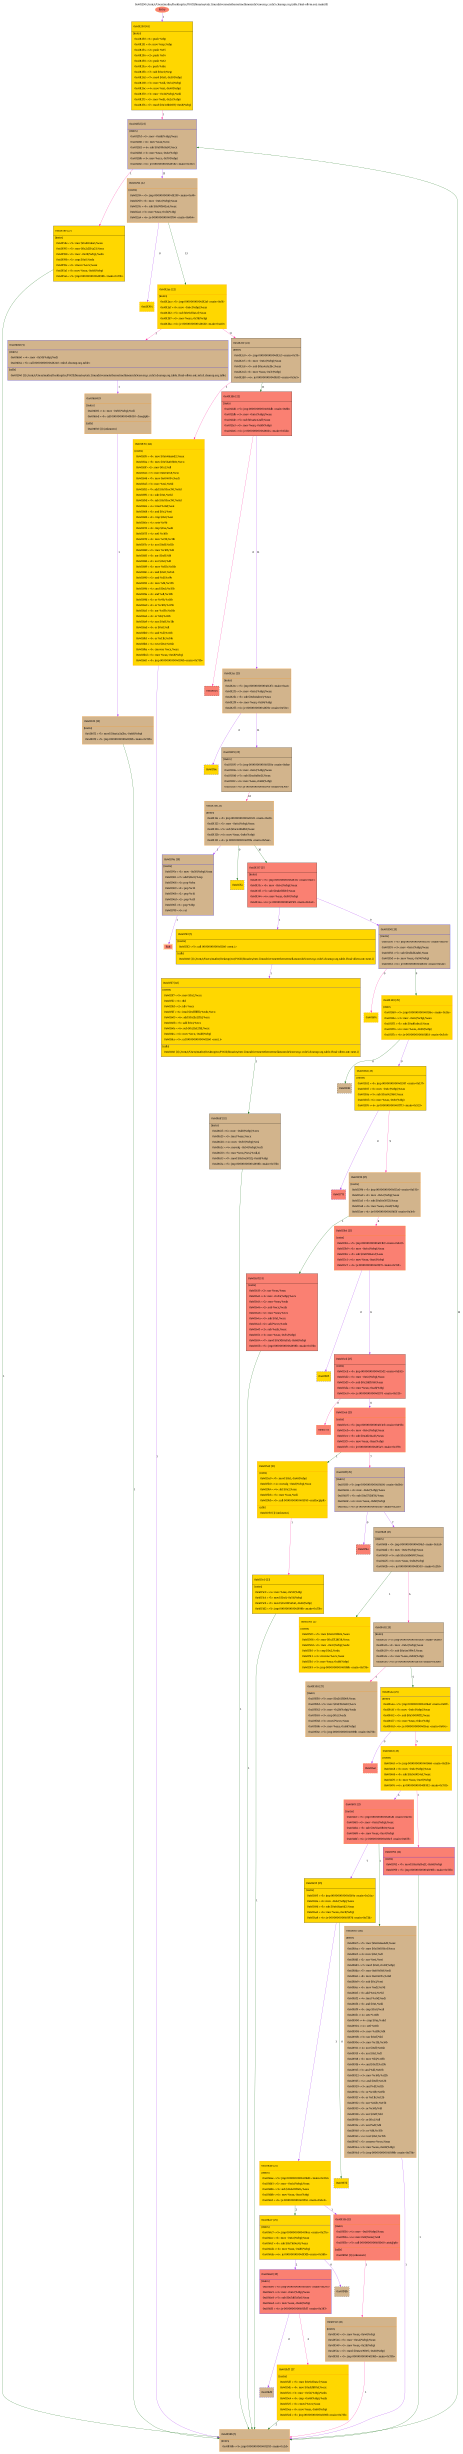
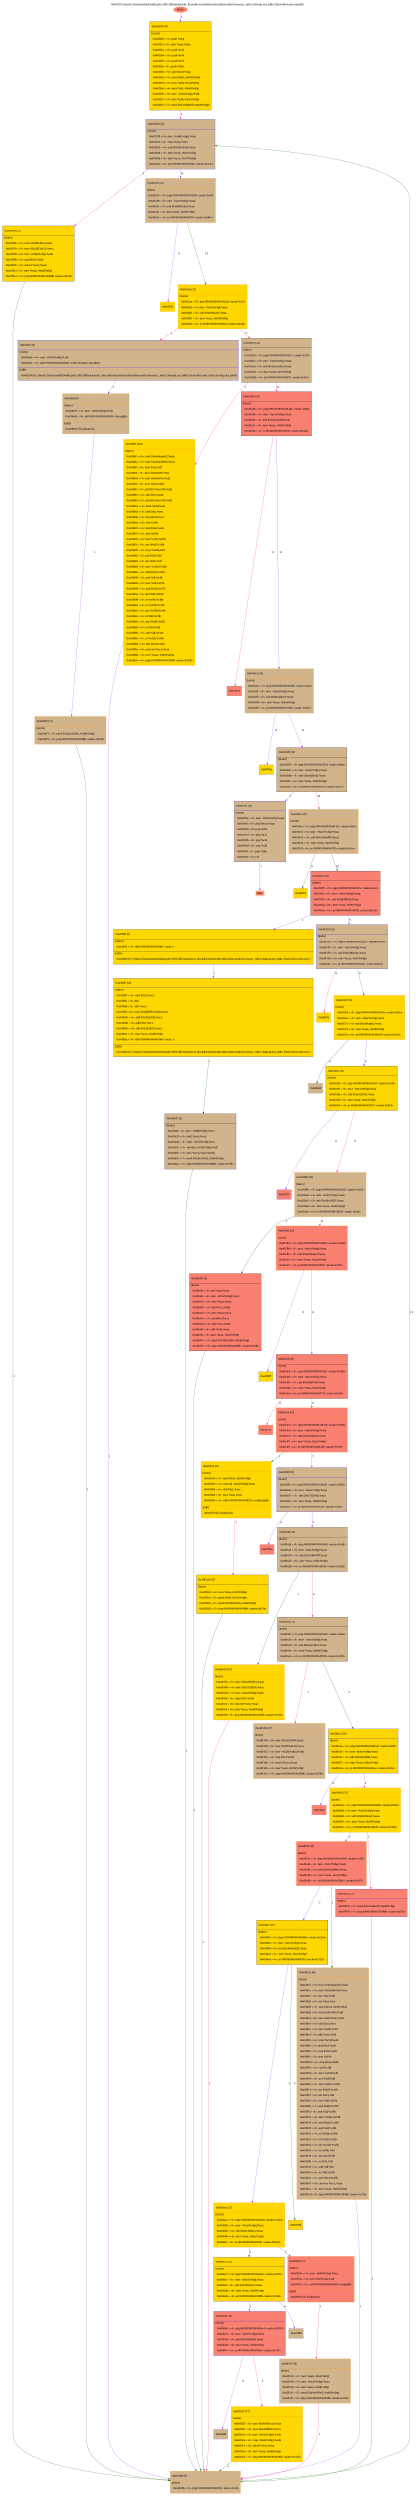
edge "0x4012c0 [22]" -> "0x4012d6 [22]": color darkgreen -> deeppink
edge "0x40131e [25]" -> "0x40195e [19]": now "0x401305 [25]" -> "0x40195e [19]"
edge "0x401503 [27]" -> "0x40198b [5]": added, label "1"
